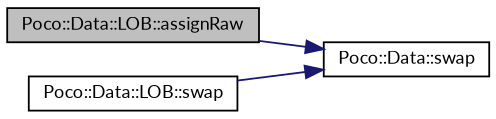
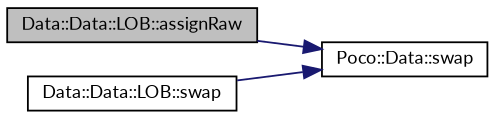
node "Poco::Data::LOB::assignRaw": label "Poco::Data::LOB::assignRaw" -> "Data::Data::LOB::assignRaw"
node "Poco::Data::LOB::swap": label "Poco::Data::LOB::swap" -> "Data::Data::LOB::swap"
